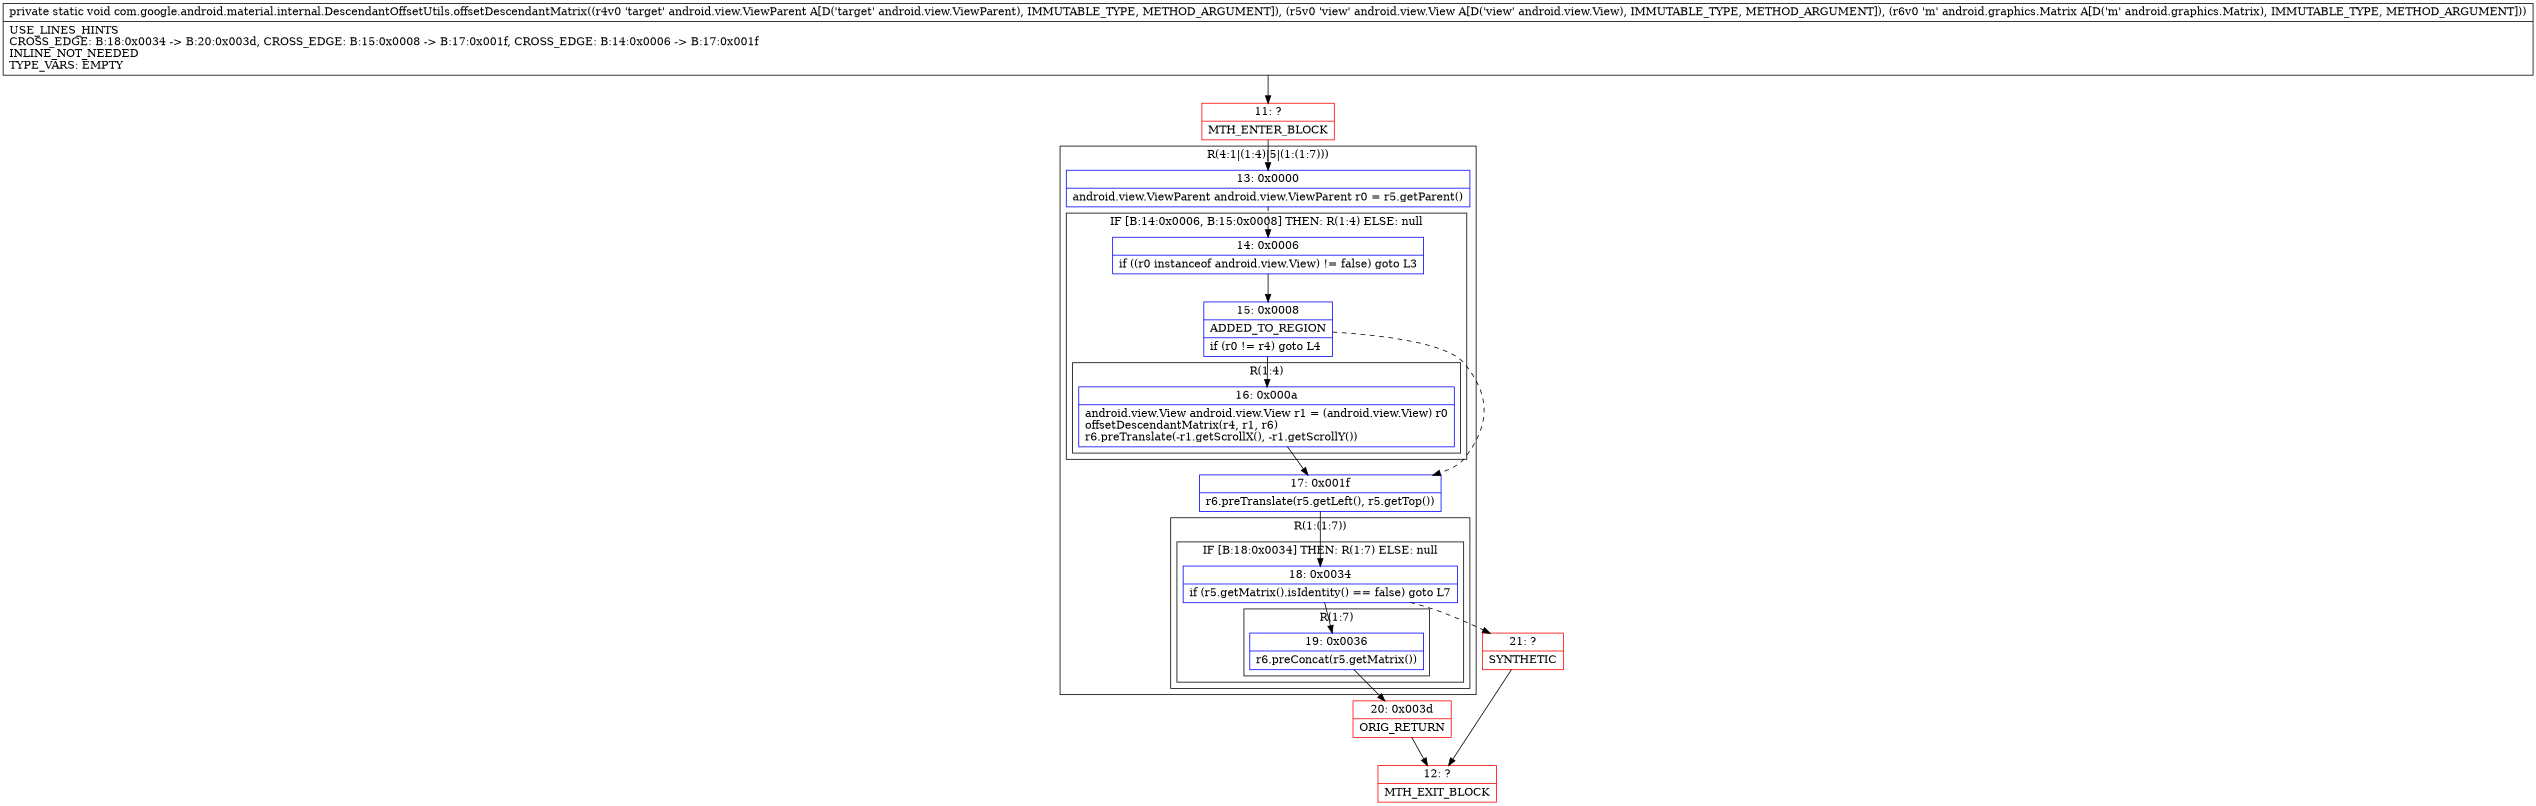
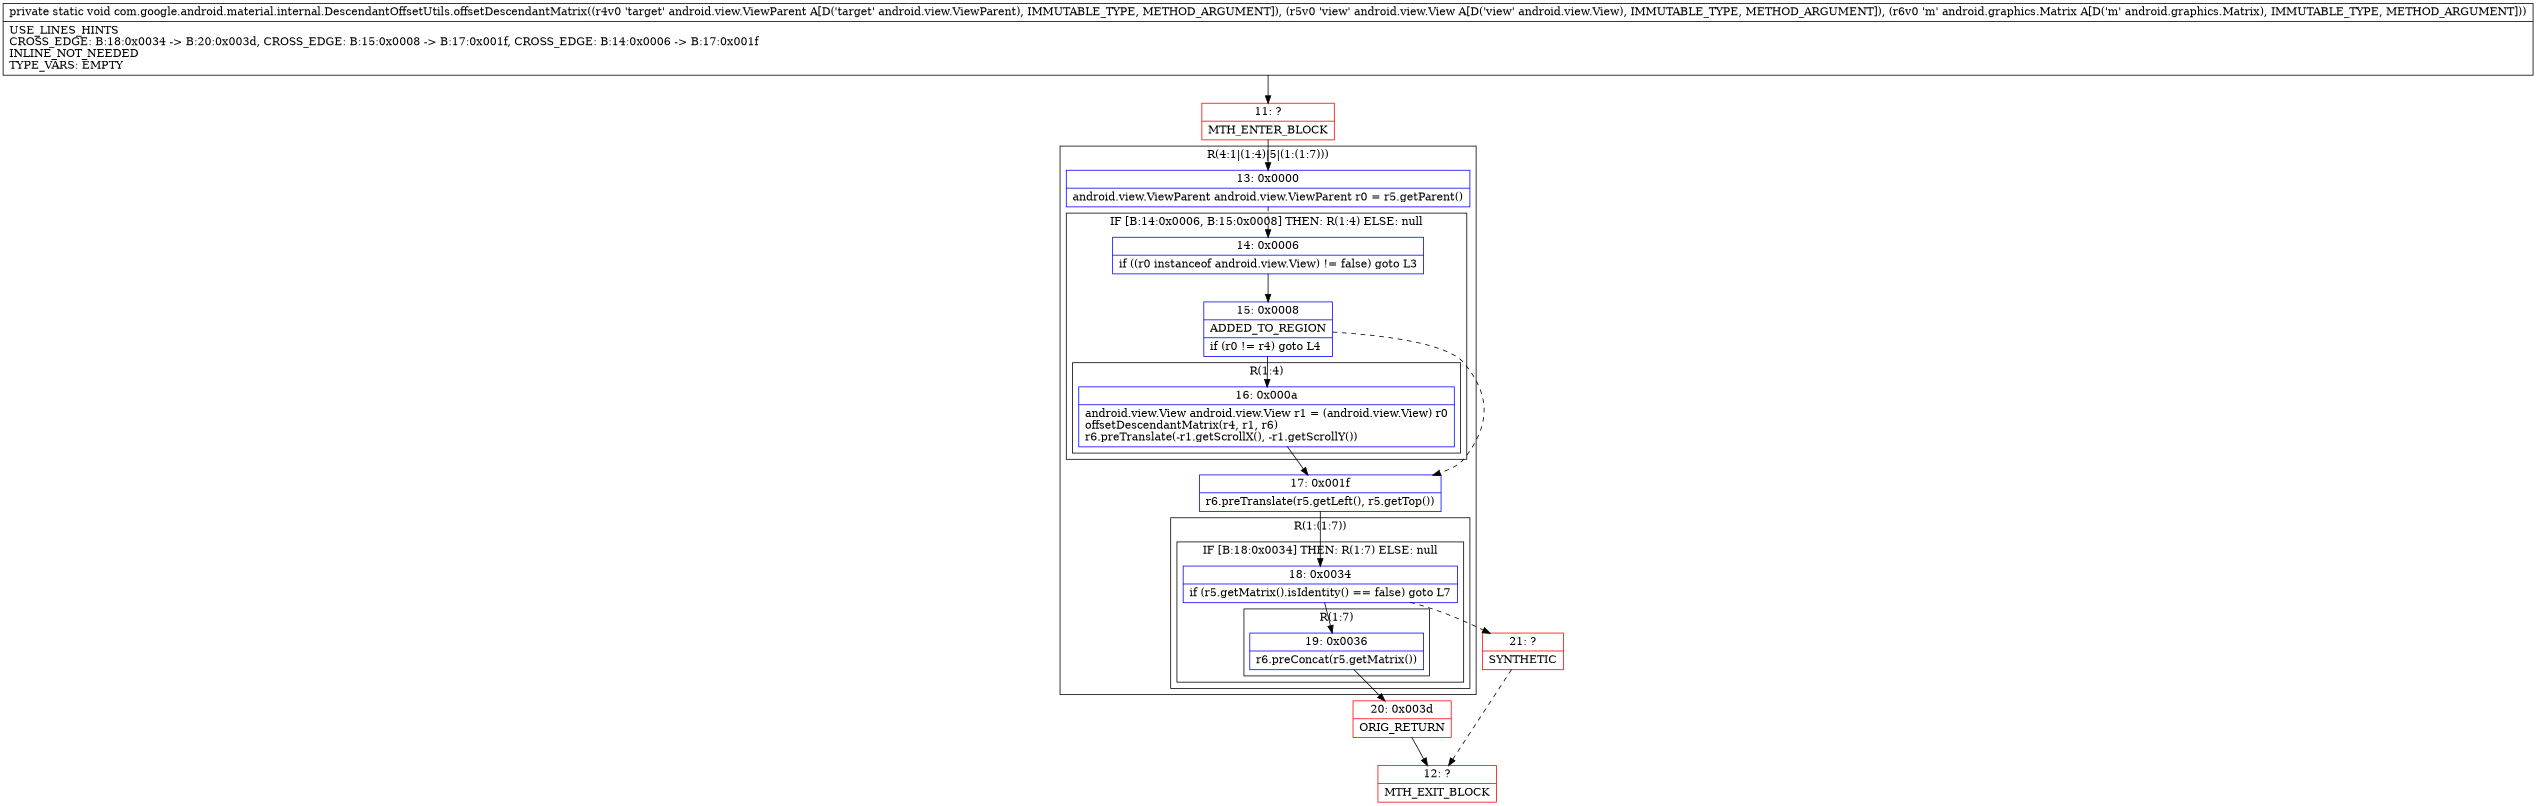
edge "21: ?" -> "12: ?": style solid -> dashed
